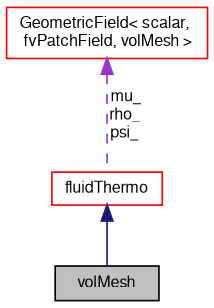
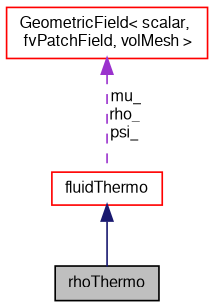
node "volMesh": label "volMesh" -> "rhoThermo"
